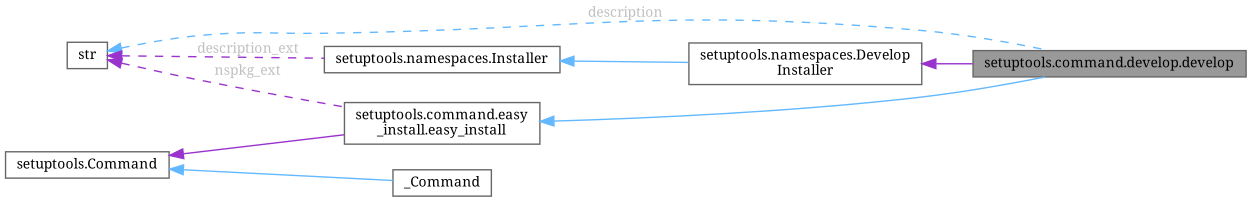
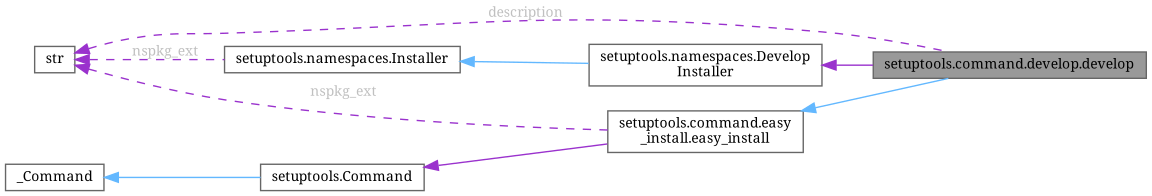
edge "setuptools.command.develop.develop" -> "str": color steelblue1 -> darkorchid3
edge "setuptools.namespaces.Installer" -> "str": label " description_ext" -> " nspkg_ext"
edge "_Command" -> "setuptools.Command": reversed
